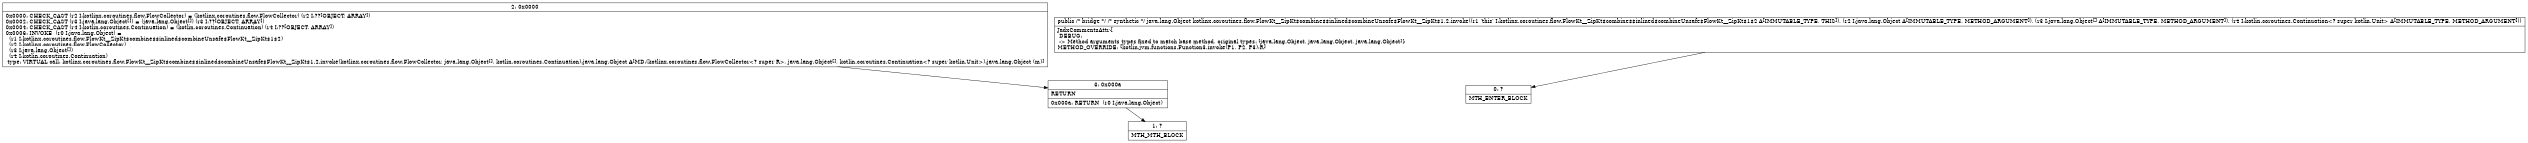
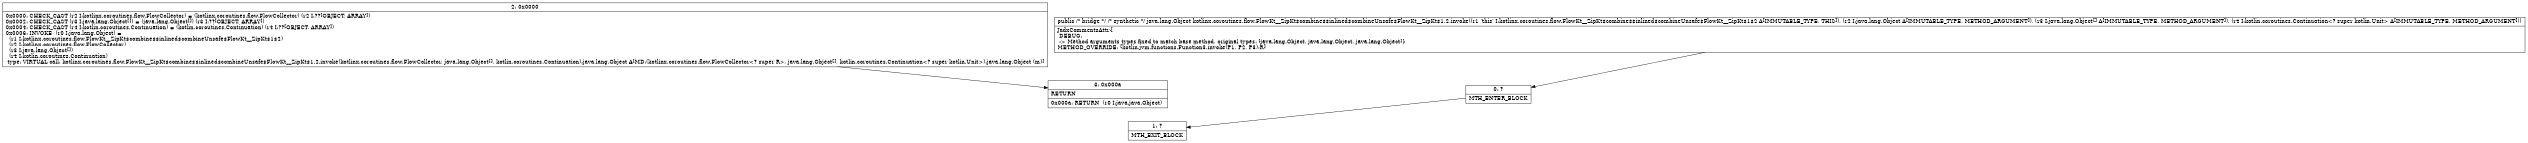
node "3: 0x000a": text "0x000a: RETURN  (r0 I:java.lang.Object)" -> "0x000a: RETURN  (r0 I:java.java.Object)"
edge "3: 0x000a" -> "1: ?": now "0: ?" -> "1: ?"
node "1: ?": text "MTH_MTH_BLOCK" -> "MTH_EXIT_BLOCK"
